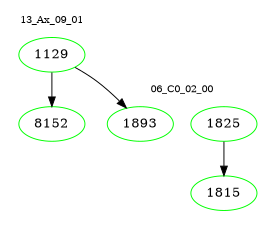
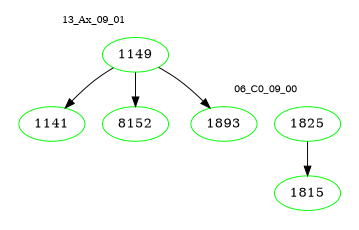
node "1129": label "1129" -> "1149"
cluster "06_C0_02_00": label "06_C0_02_00" -> "06_C0_09_00"
node "1141": added
